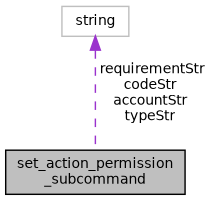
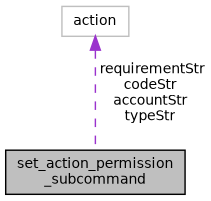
node "string": label "string" -> "action"
